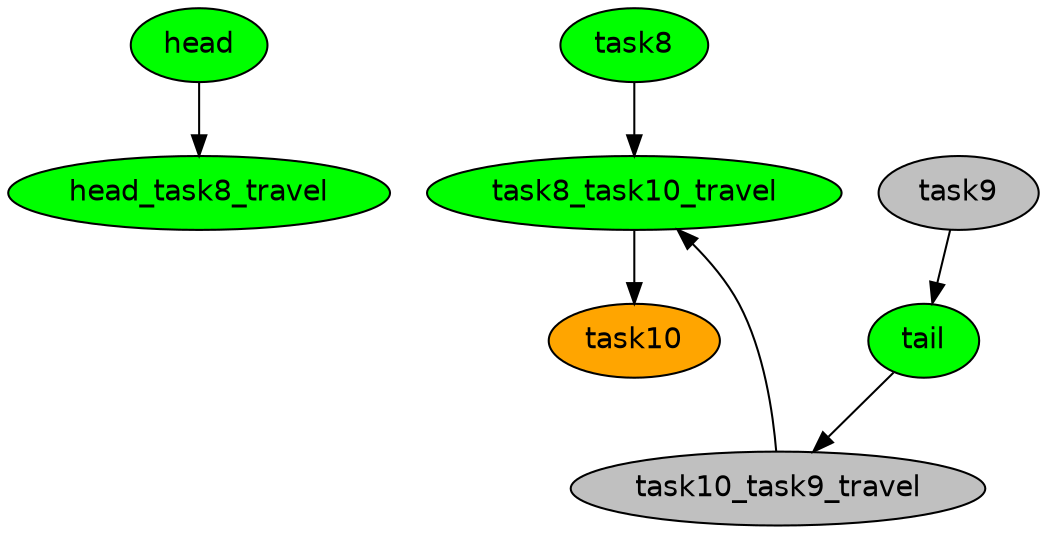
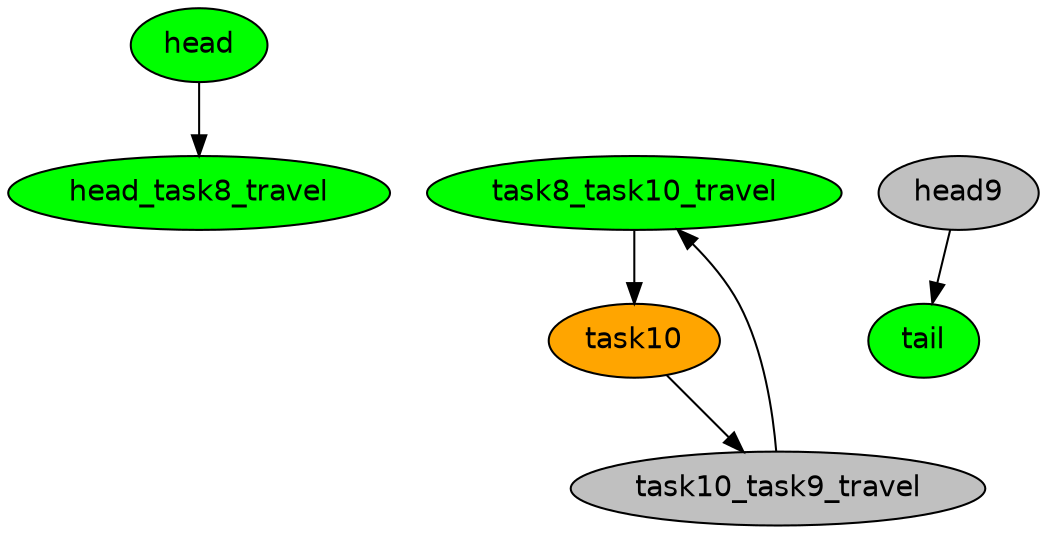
node "task8": removed
node "task9": label "task9" -> "head9"
edge "tail" -> "task10_task9_travel": now "task10" -> "task10_task9_travel"
